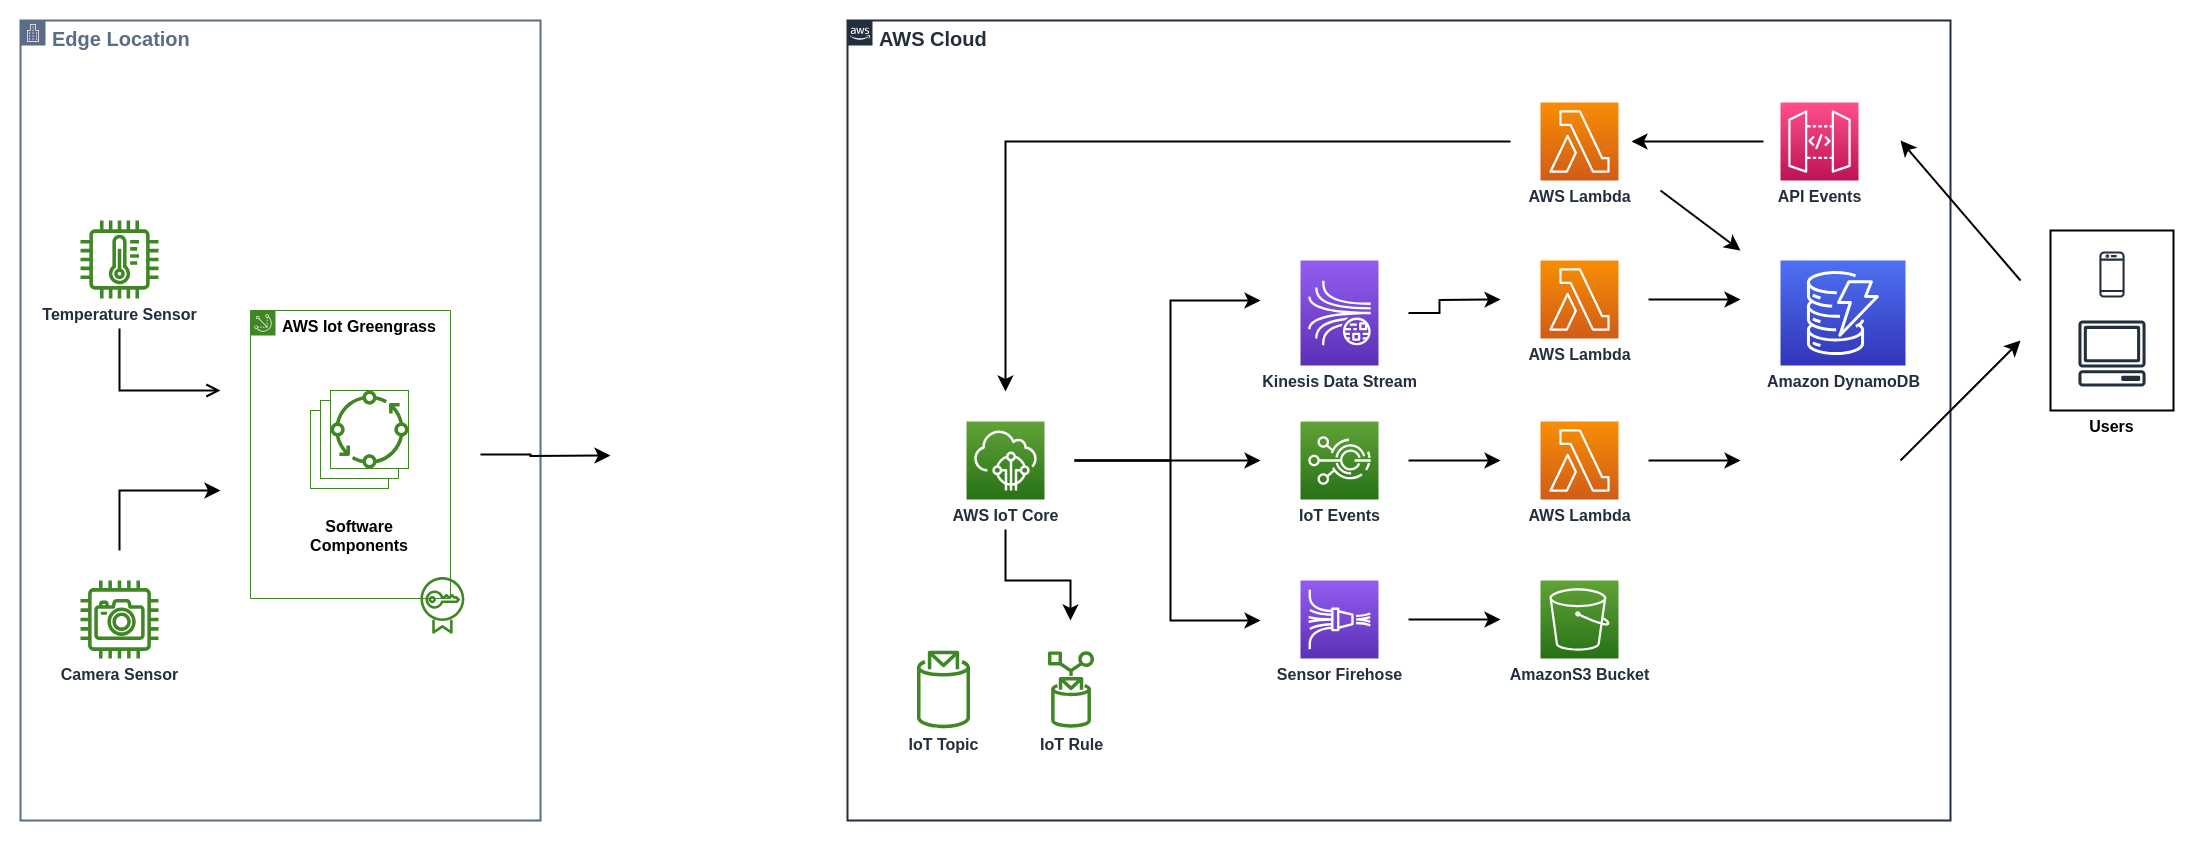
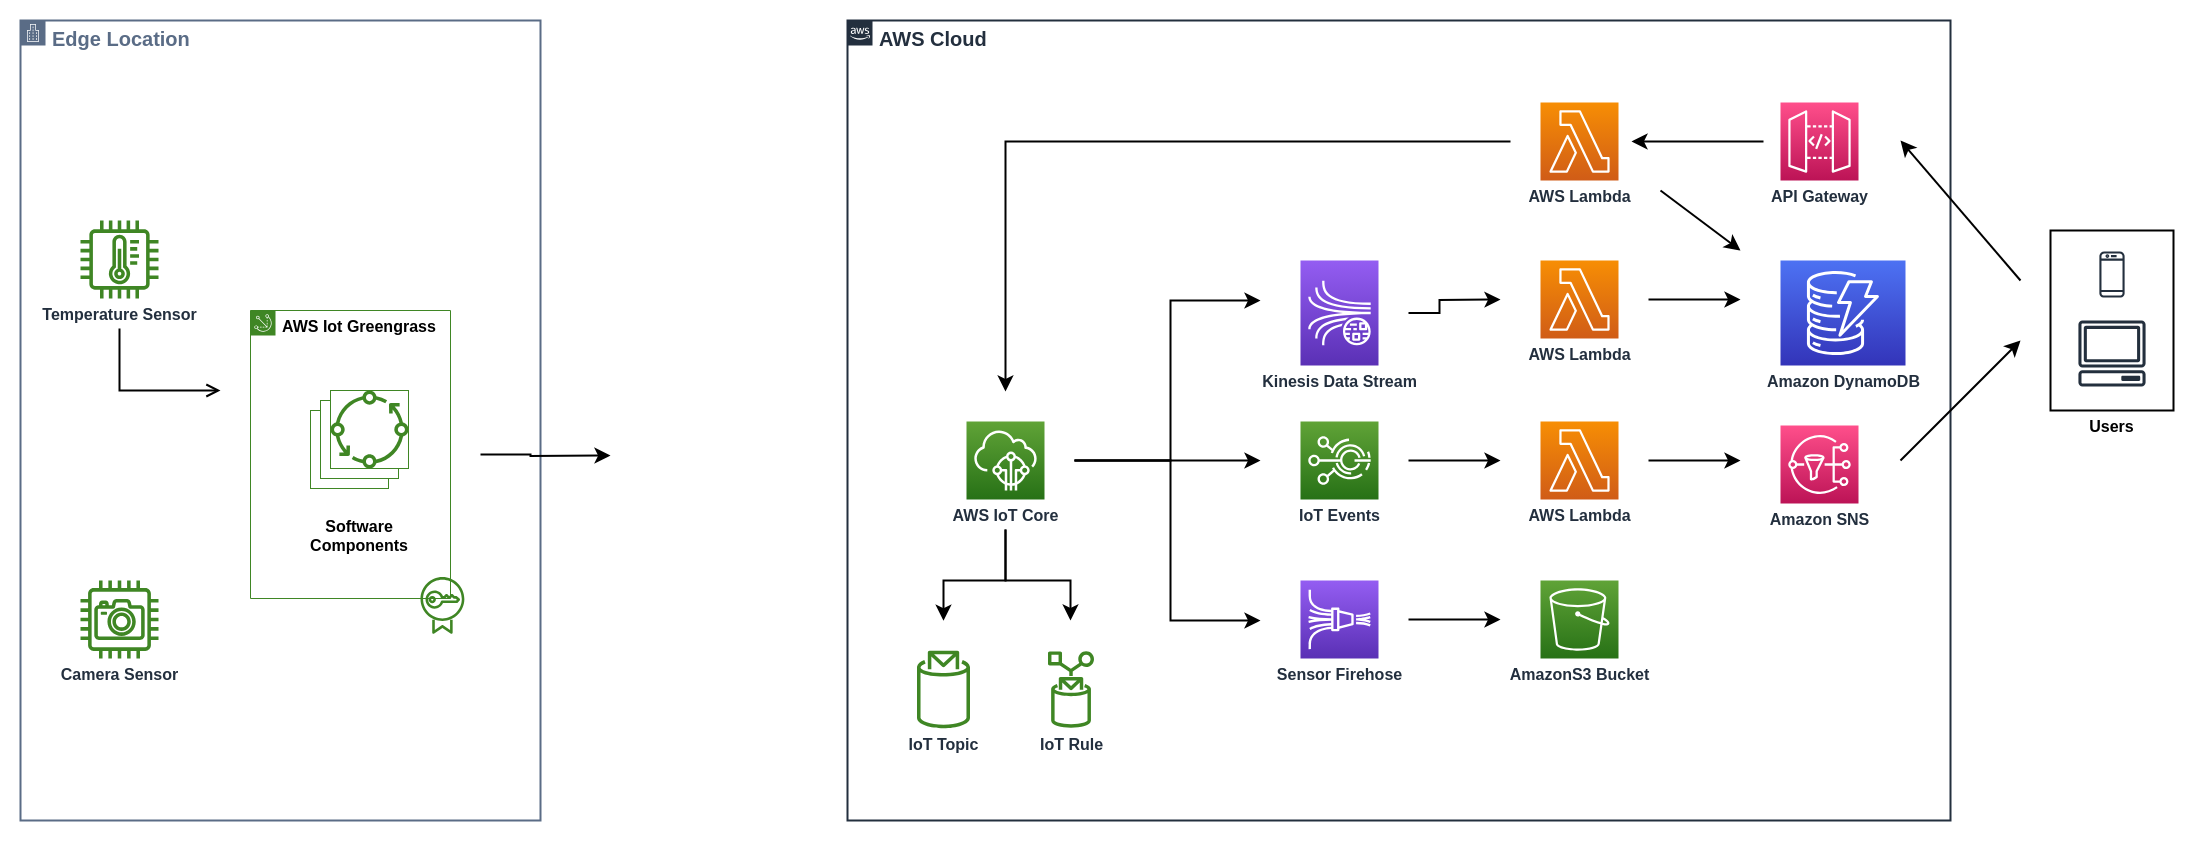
node "API Events": label "API Events" -> "API Gateway"
node "Amazon SNS": added
edge "Camera Sensor" -> "AWS Iot Greengrass": removed
edge "AWS IoT Core" -> "IoT Topic": added
